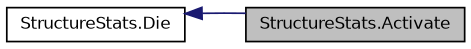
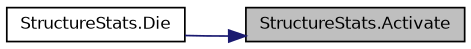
edge "StructureStats.Activate" -> "StructureStats.Die": reversed
